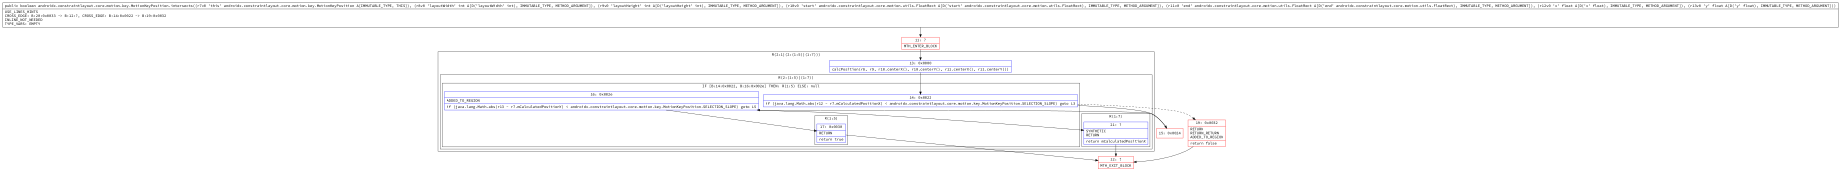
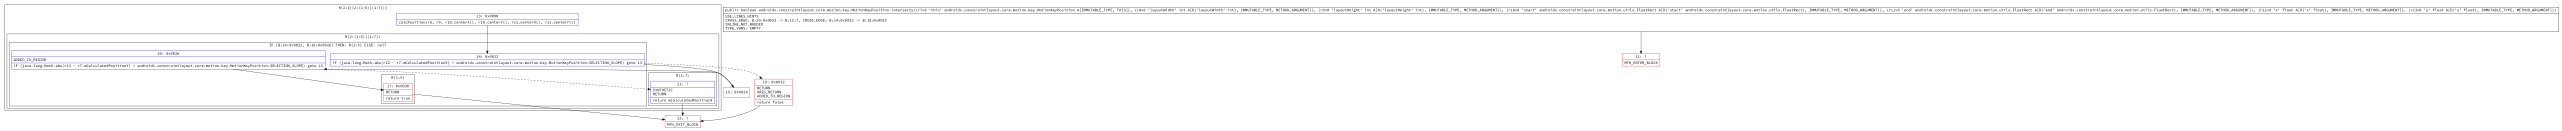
edge "11: ?" -> "13: 0x0000": removed
edge "16: 0x002e" -> "21: ?": style solid -> dashed
node "17: 0x0030": color blue -> red
node "19: 0x0032": text "RETURN_RETURN" -> "ORIG_RETURN"
